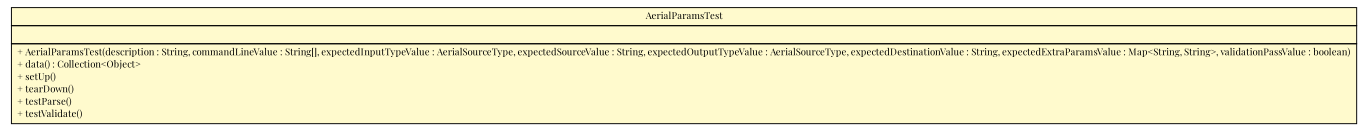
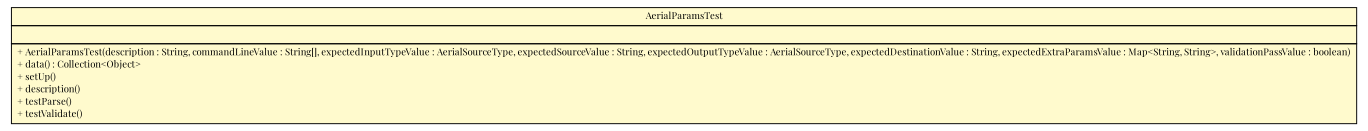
node "AerialParamsTest": text "+ tearDown()" -> "+ description()"
